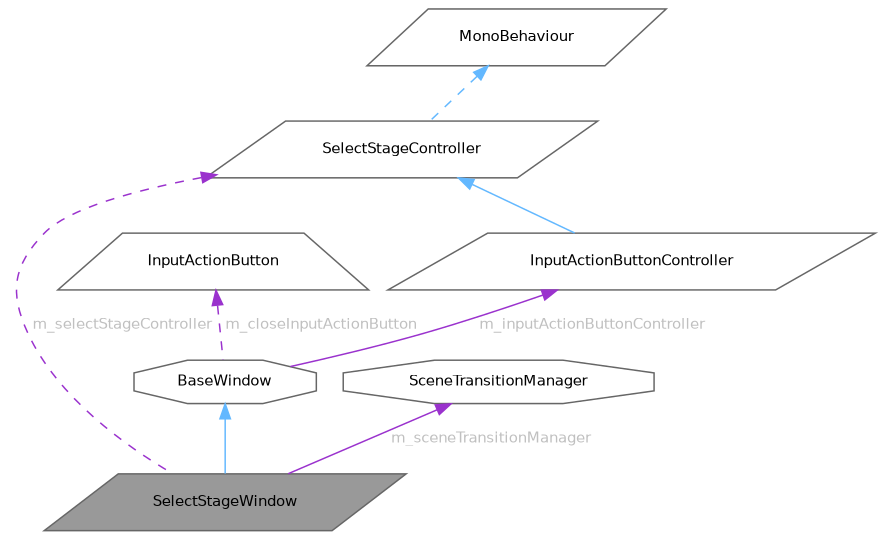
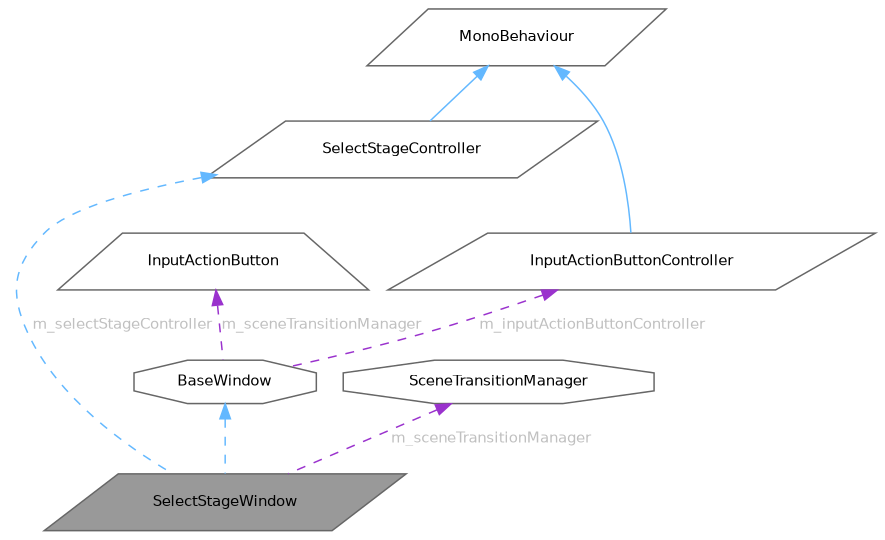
edge "SelectStageController" -> "MonoBehaviour": style dashed -> solid
edge "InputActionButtonController" -> "SelectStageController": now "InputActionButtonController" -> "MonoBehaviour"
edge "SelectStageWindow" -> "SelectStageController": color darkorchid3 -> steelblue1
edge "BaseWindow" -> "InputActionButton": label " m_closeInputActionButton" -> " m_sceneTransitionManager"
edge "BaseWindow" -> "InputActionButtonController": style solid -> dashed
edge "SelectStageWindow" -> "SceneTransitionManager": style solid -> dashed
edge "SelectStageWindow" -> "BaseWindow": style solid -> dashed
